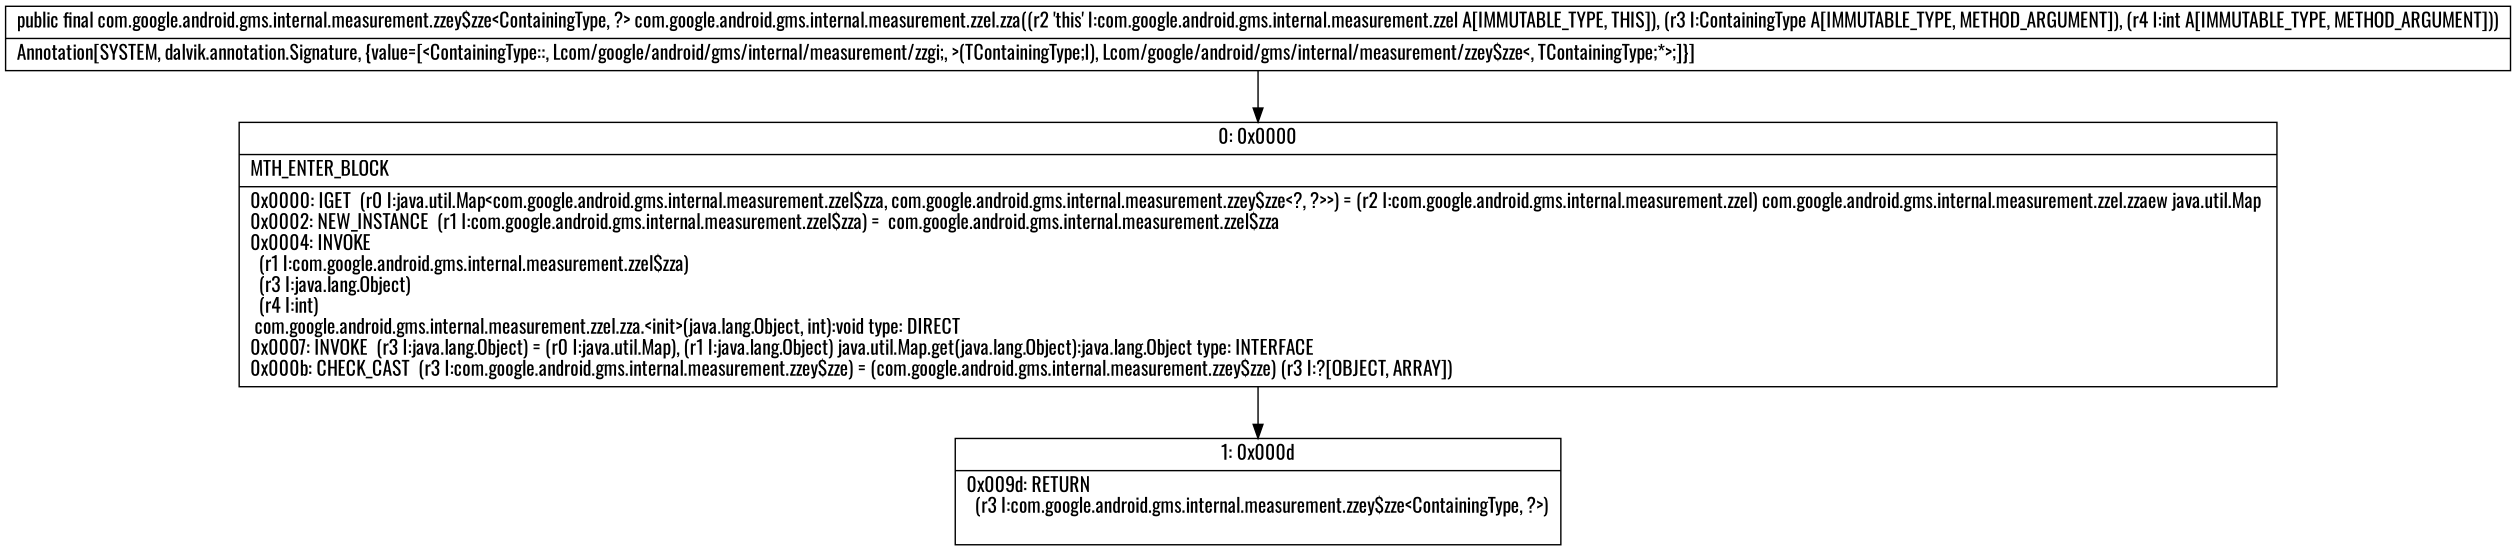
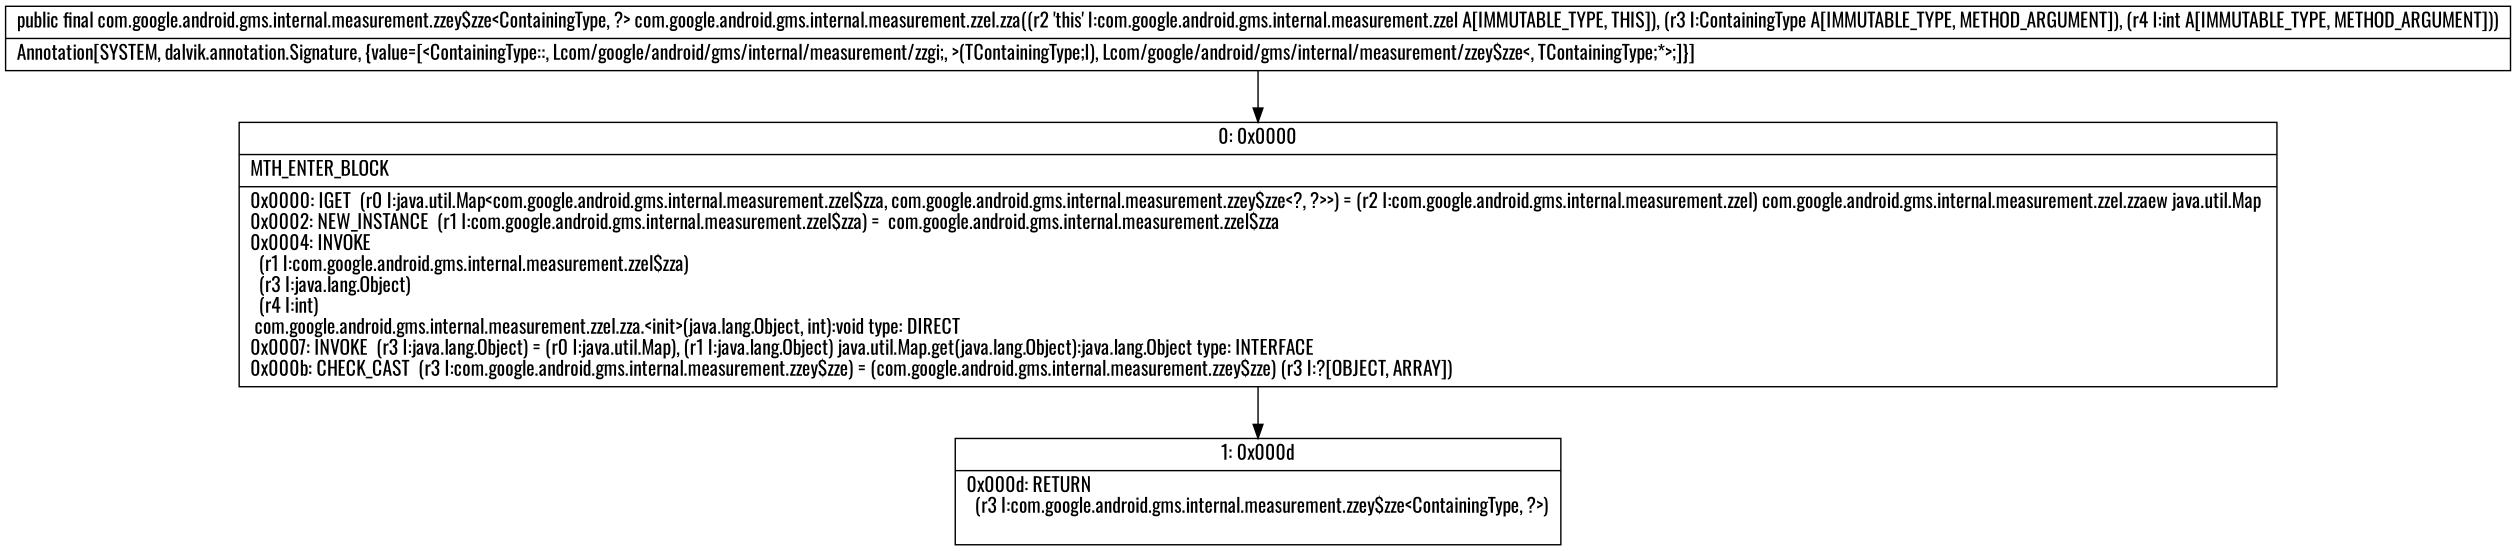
node "1: 0x000d": text "0x009d: RETURN" -> "0x000d: RETURN"
